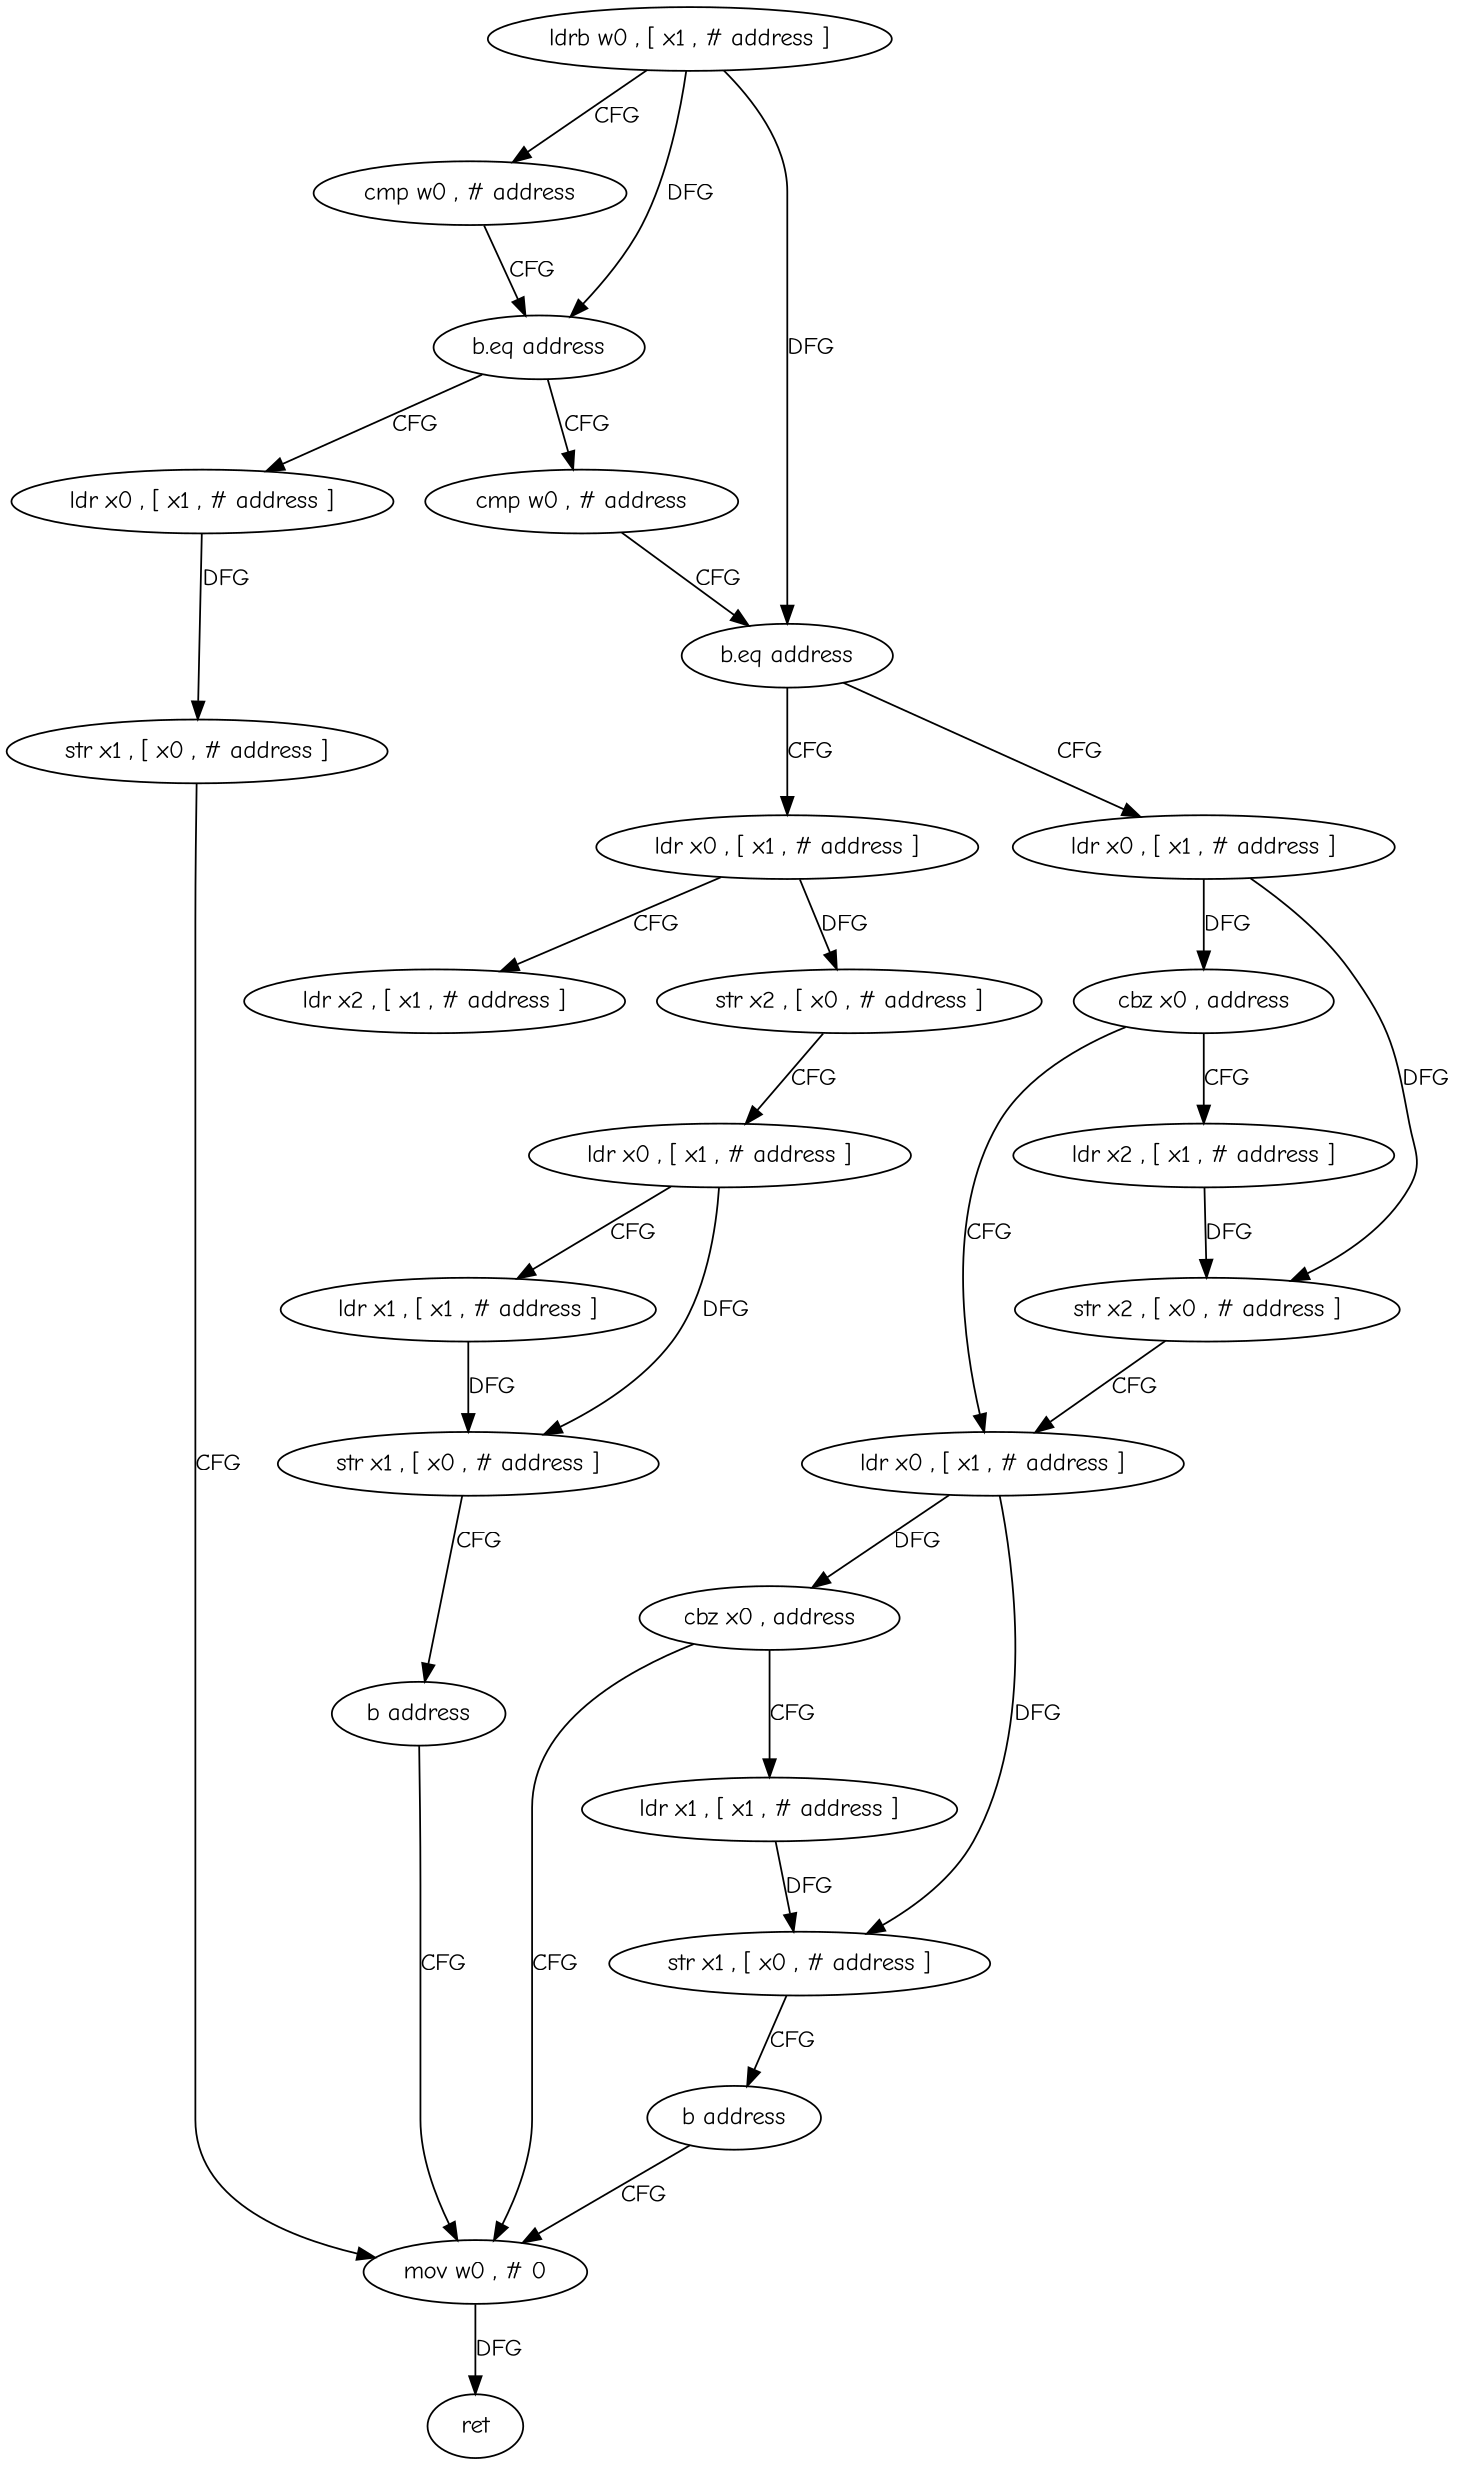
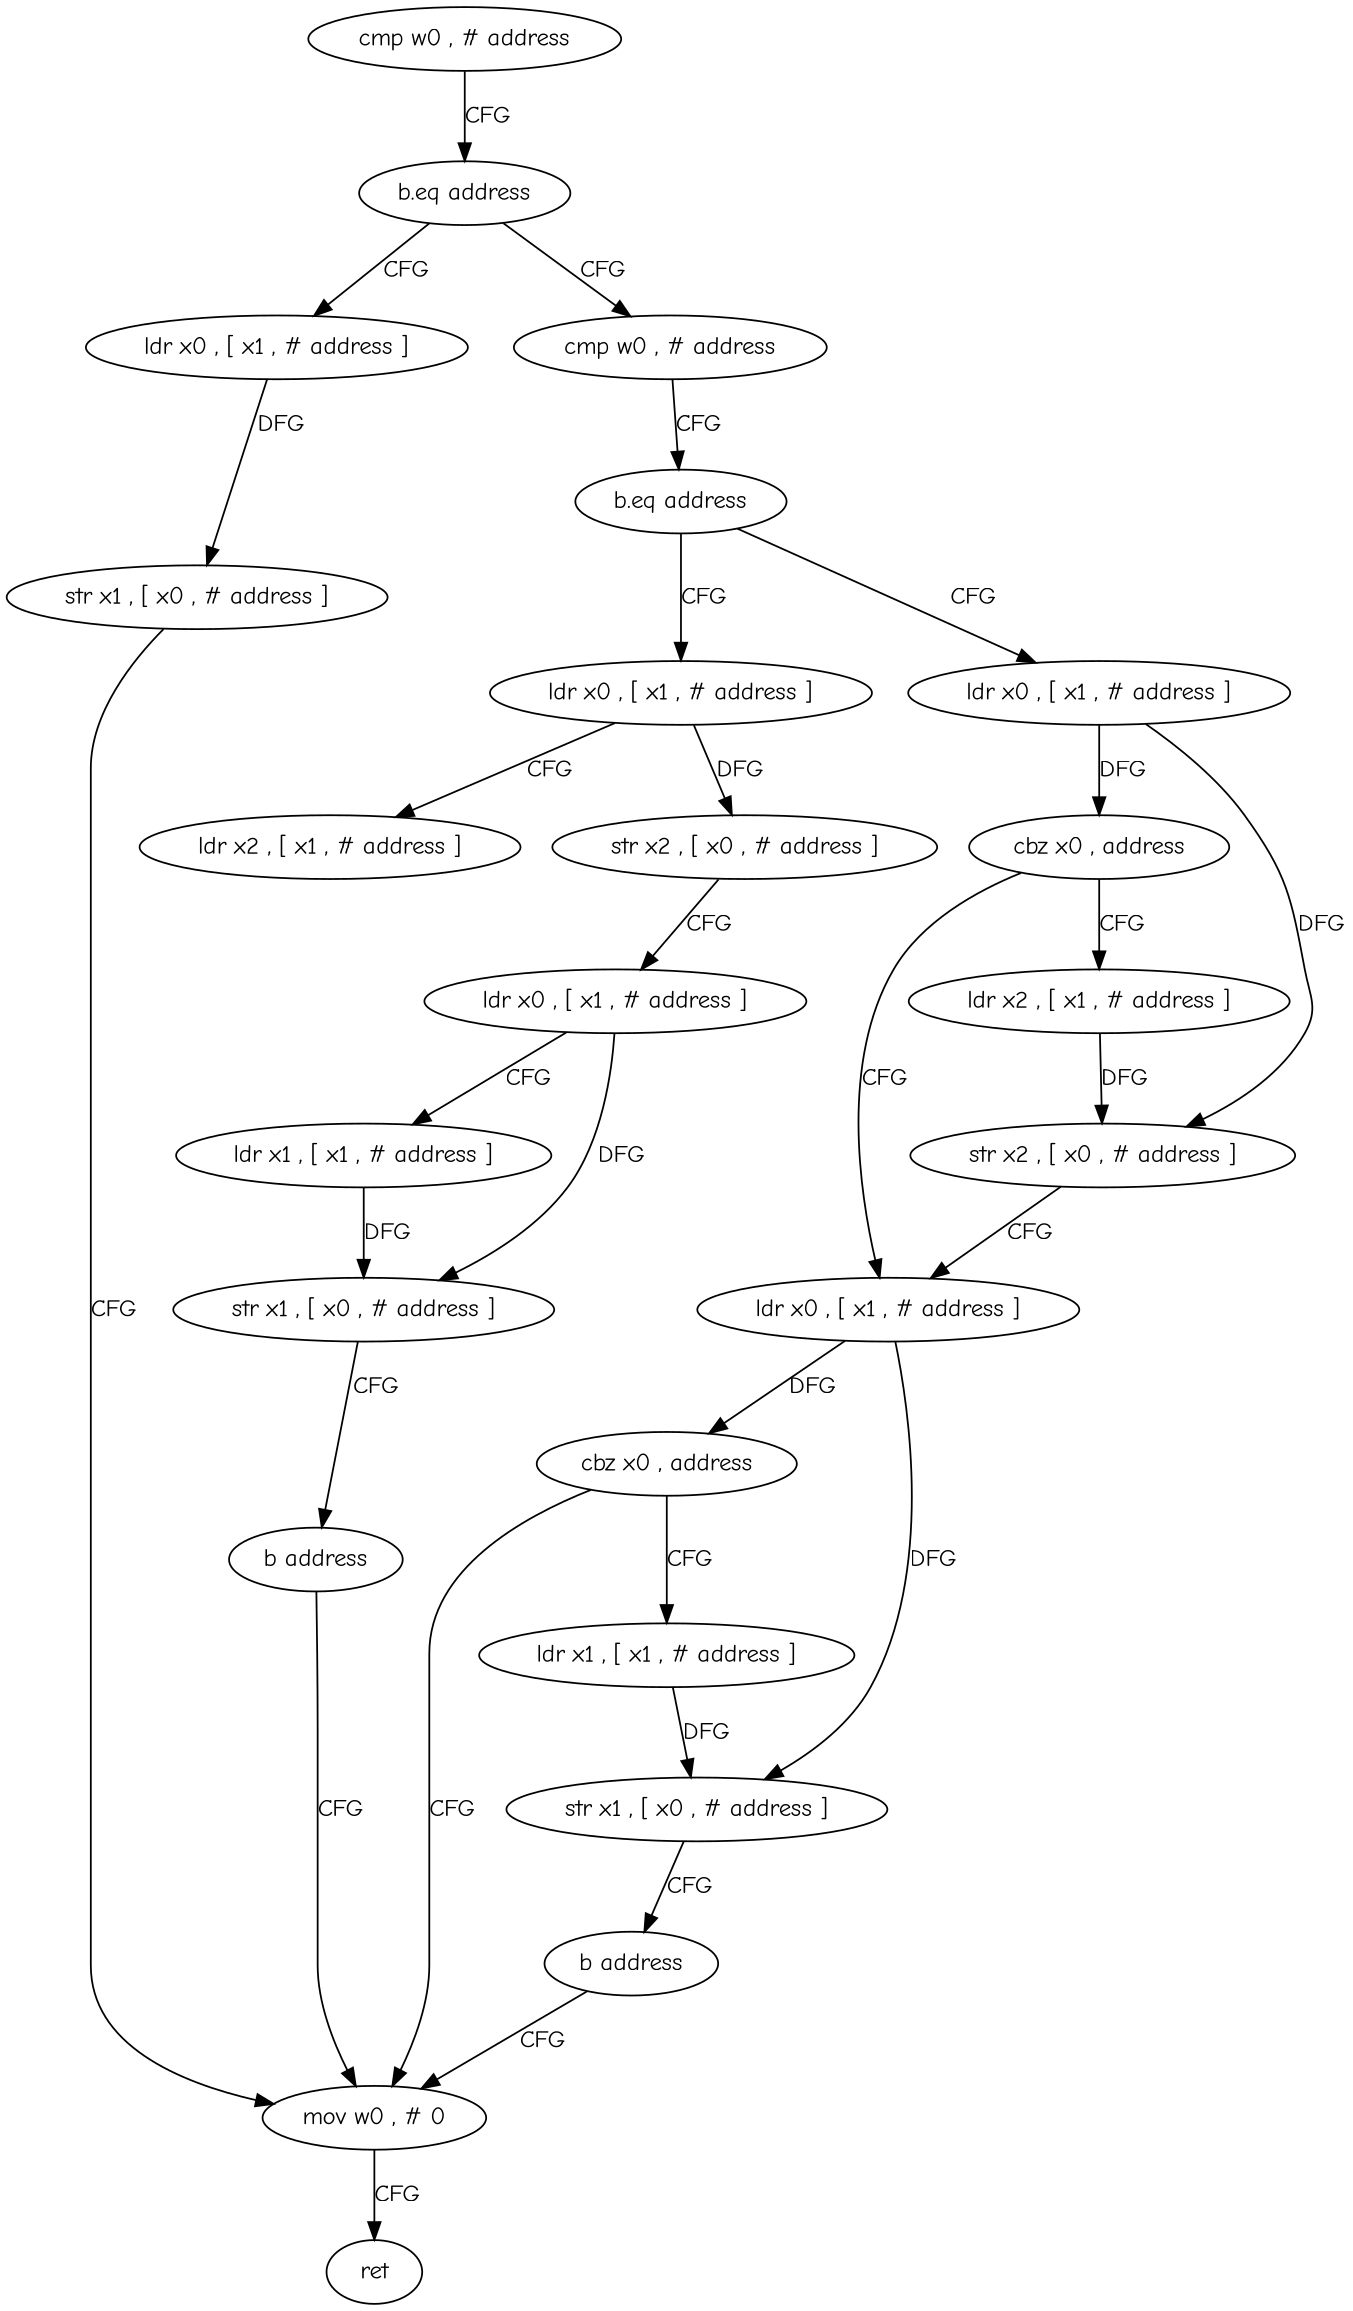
node "ldrb w0 , [ x1 , # address ]": removed
edge "mov w0 , # 0" -> "ret": label "DFG" -> "CFG"
